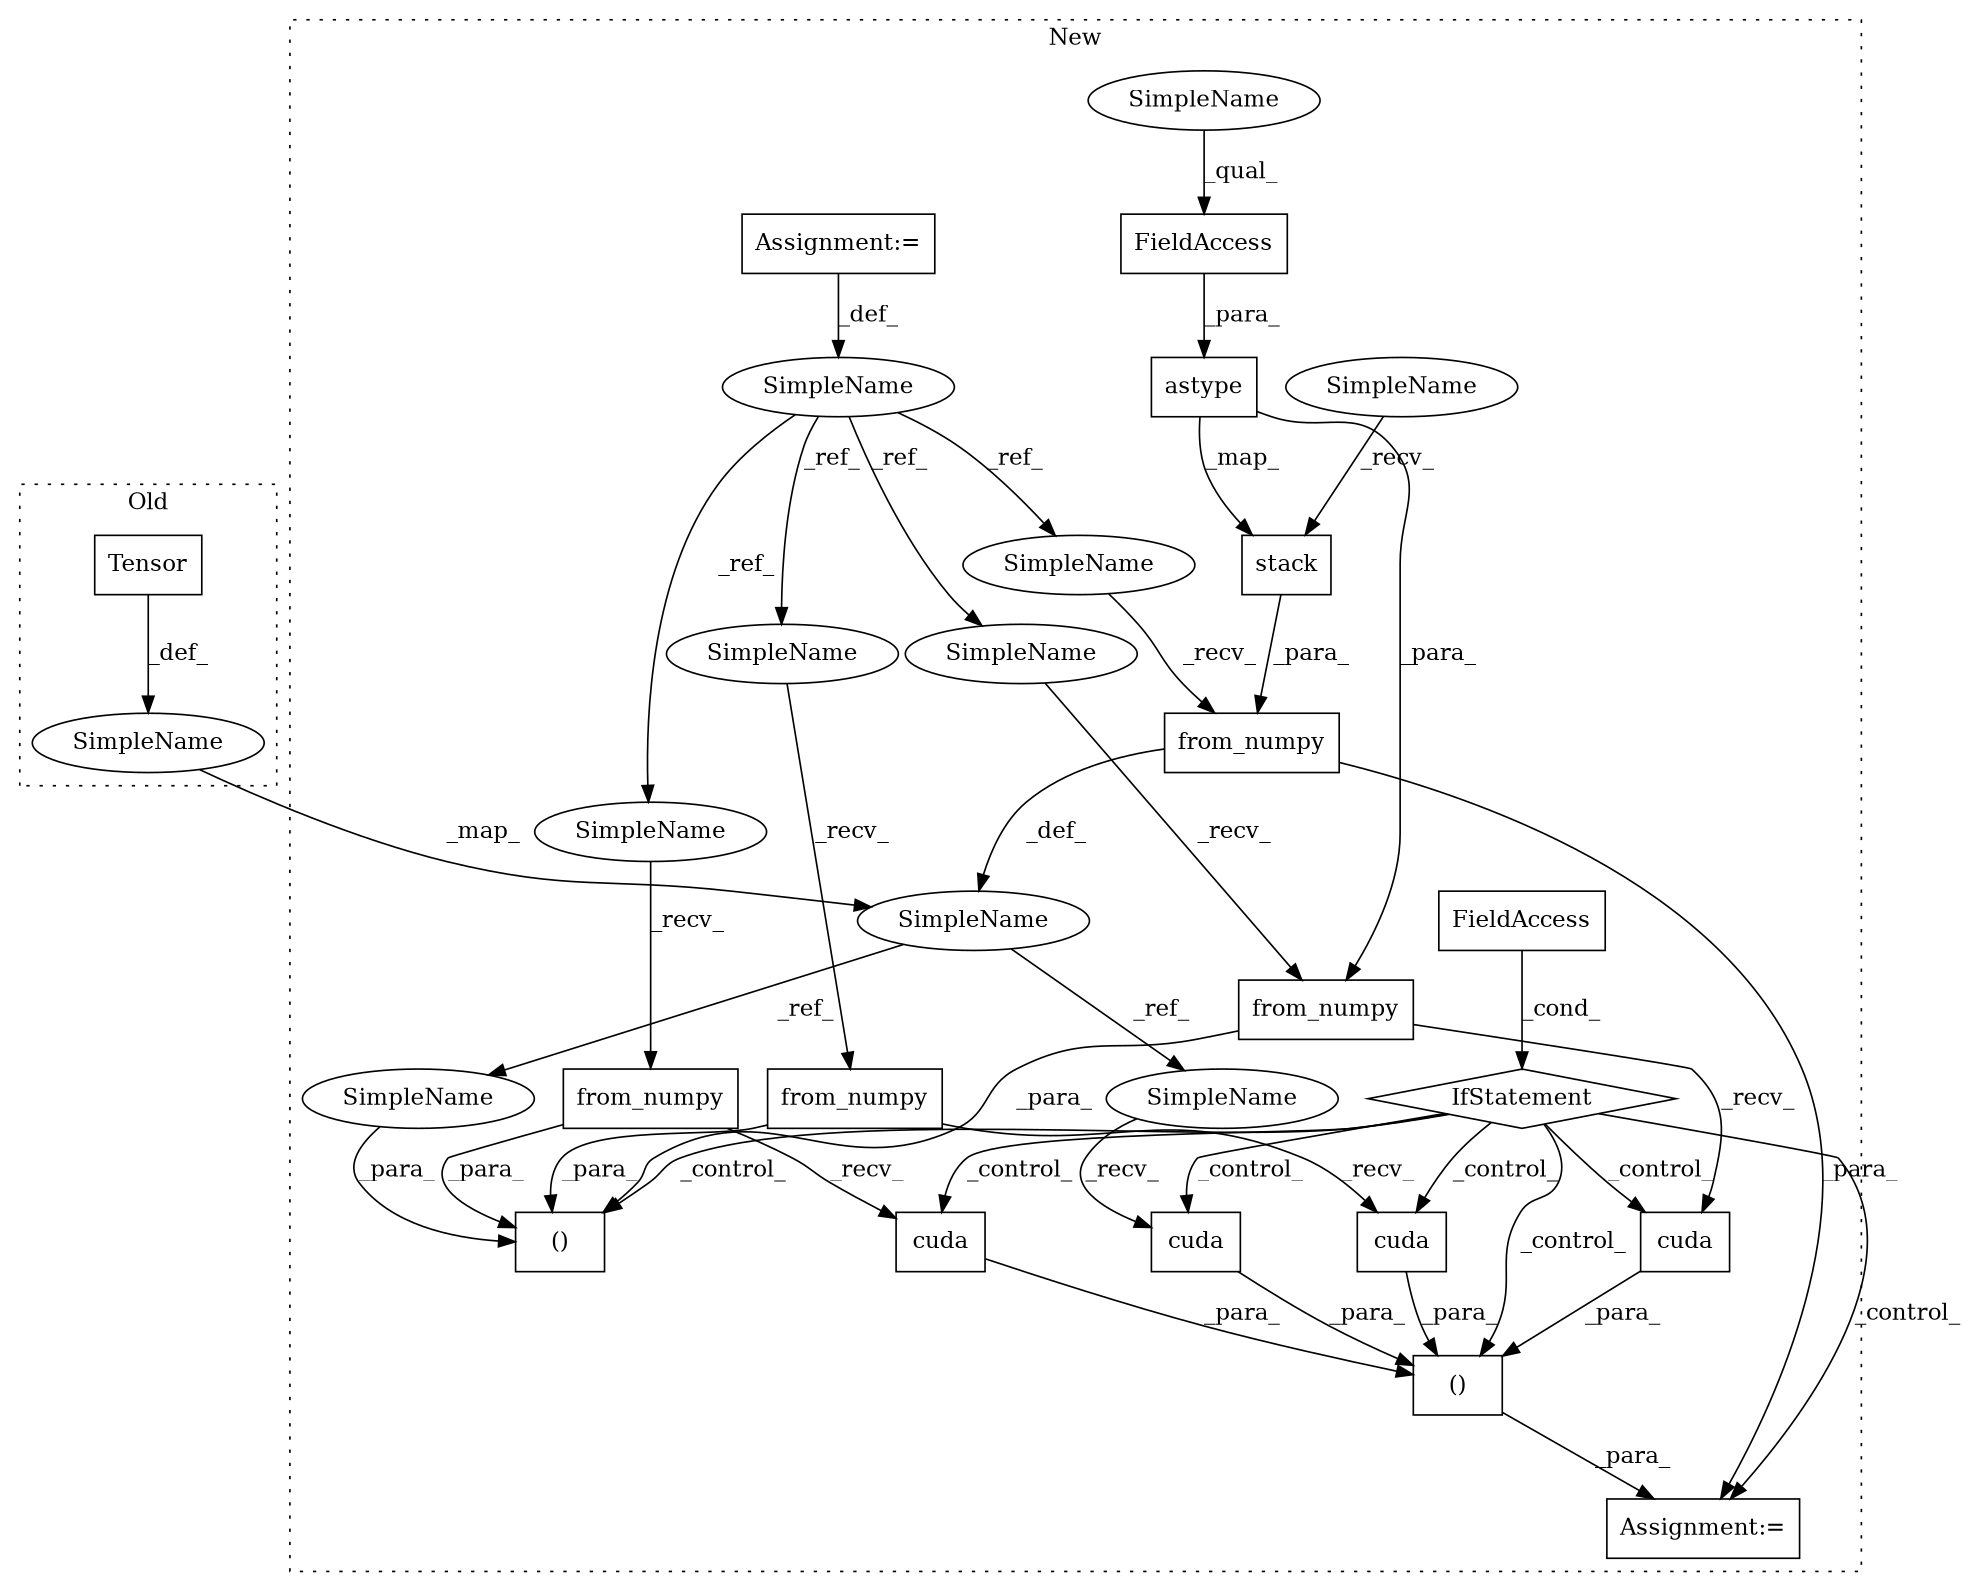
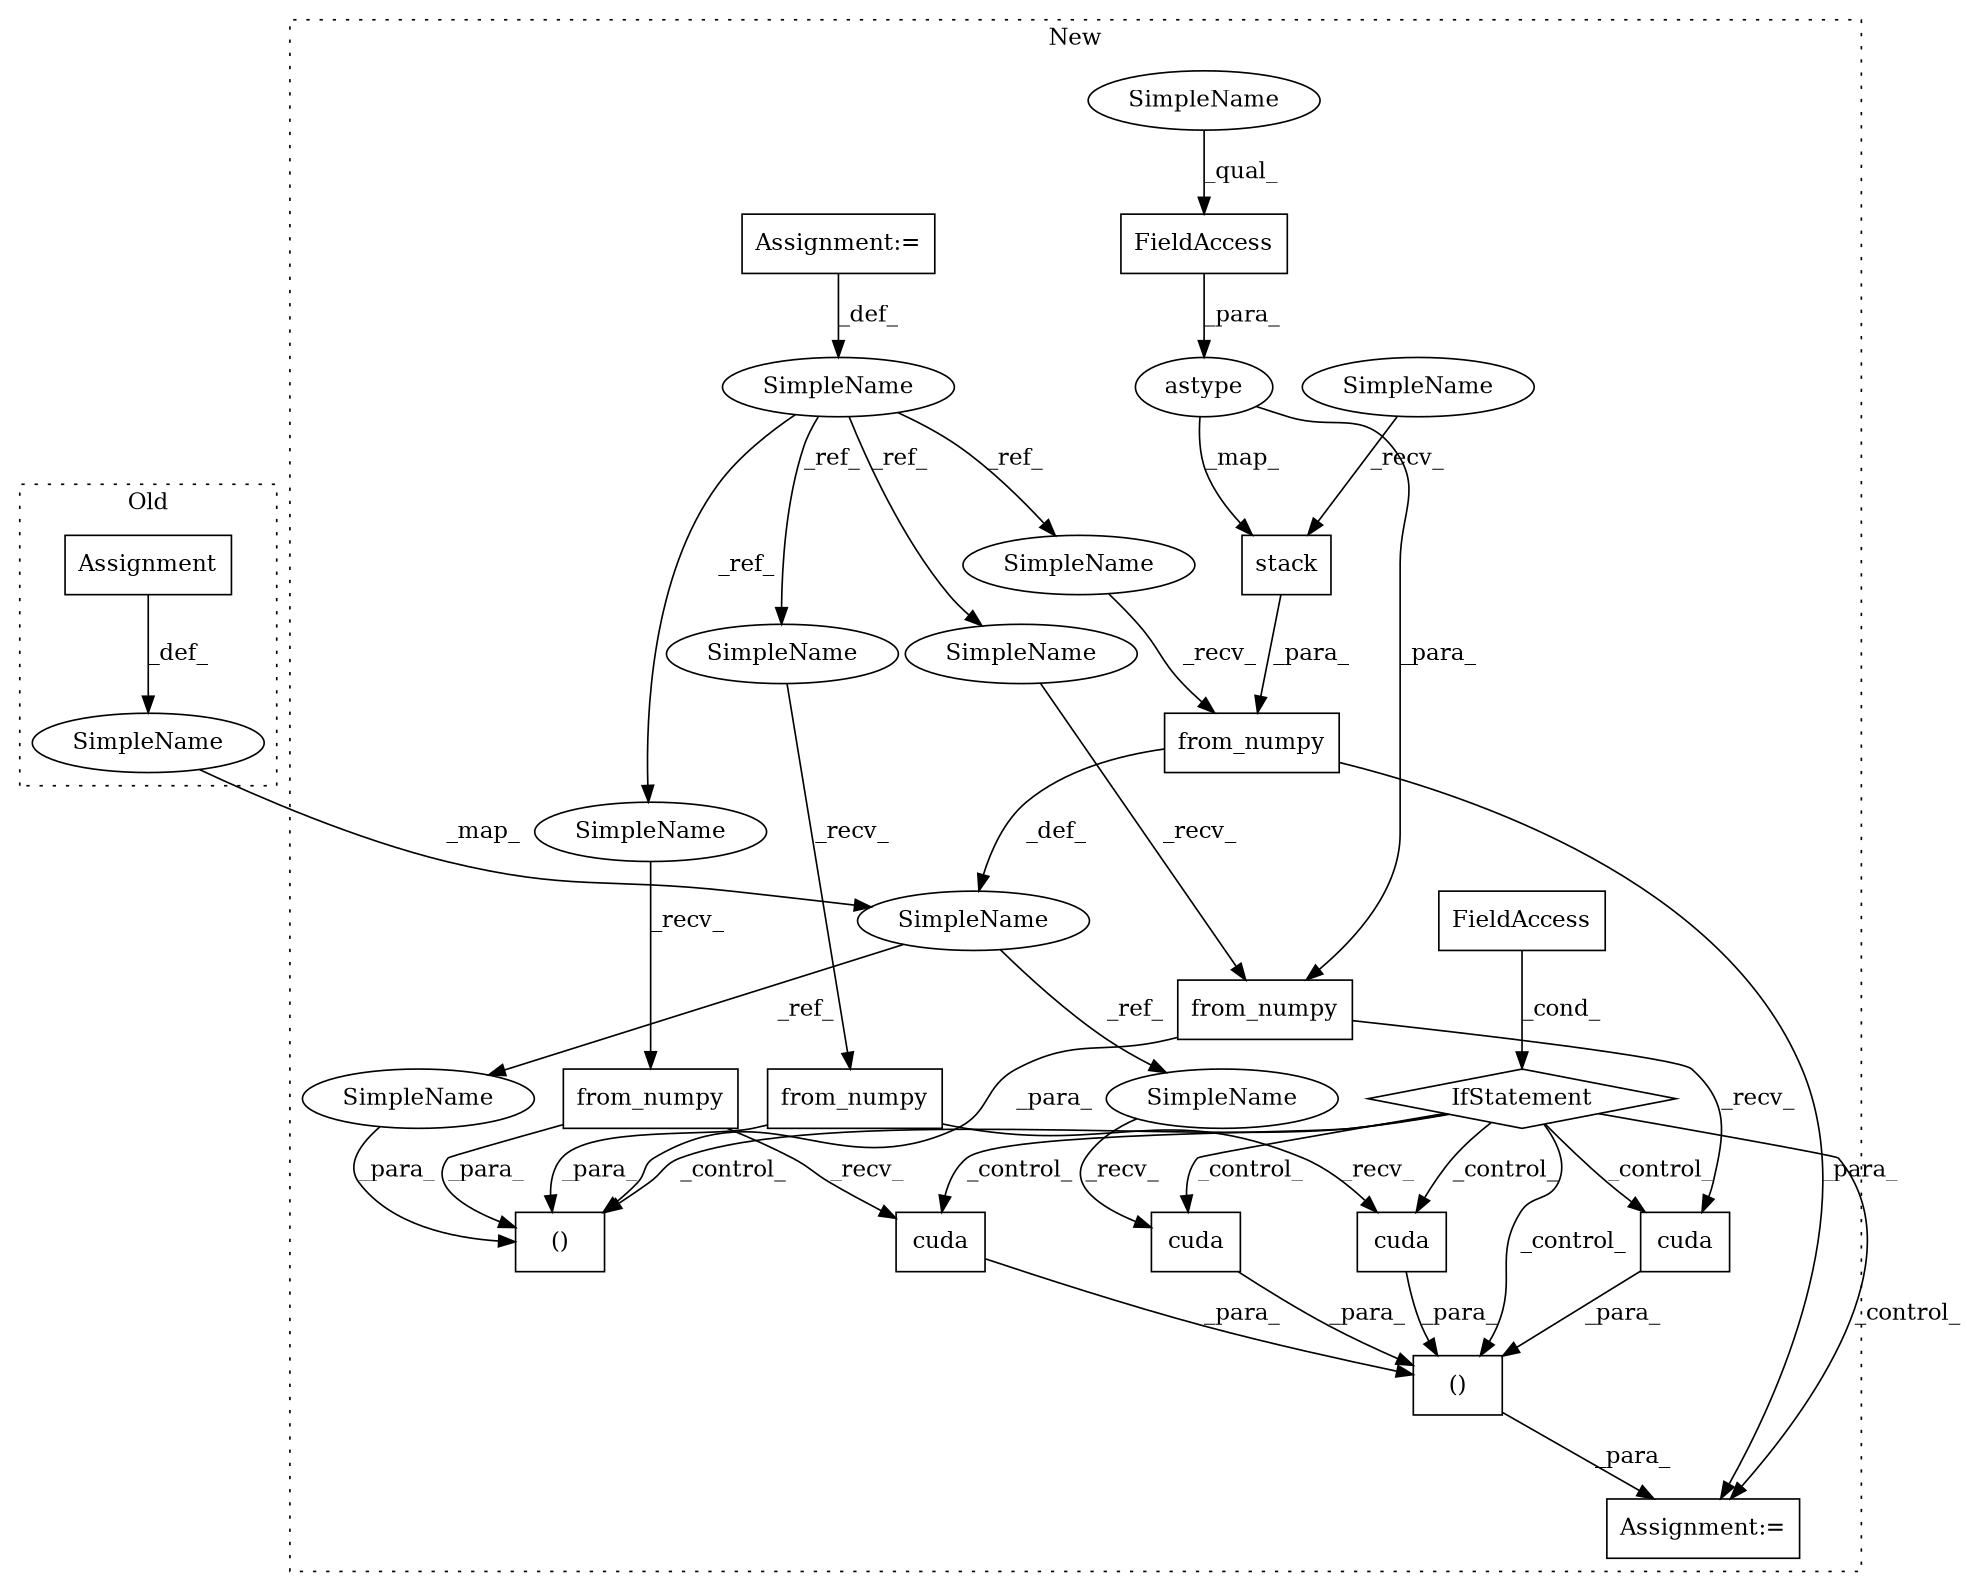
node "astype": shape box -> ellipse
node "Tensor": label "Tensor" -> "Assignment"
